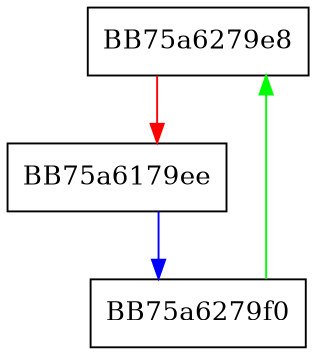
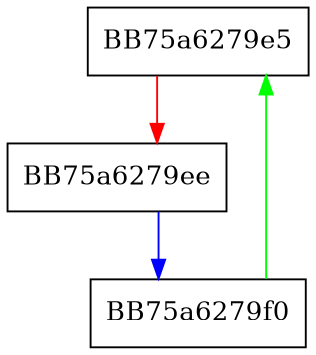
node "BB75a6279e8": label "BB75a6279e8" -> "BB75a6279e5"
node "BB75a6179ee": label "BB75a6179ee" -> "BB75a6279ee"
